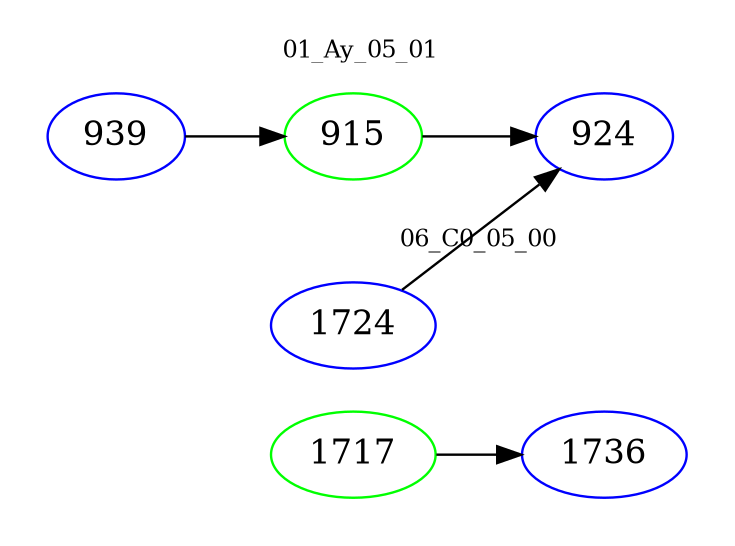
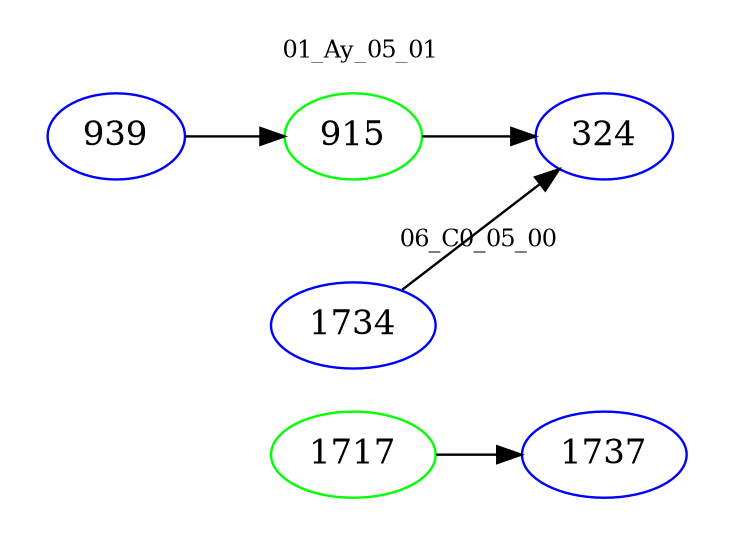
node "924": label "924" -> "324"
node "1724": label "1724" -> "1734"
node "1736": label "1736" -> "1737"
